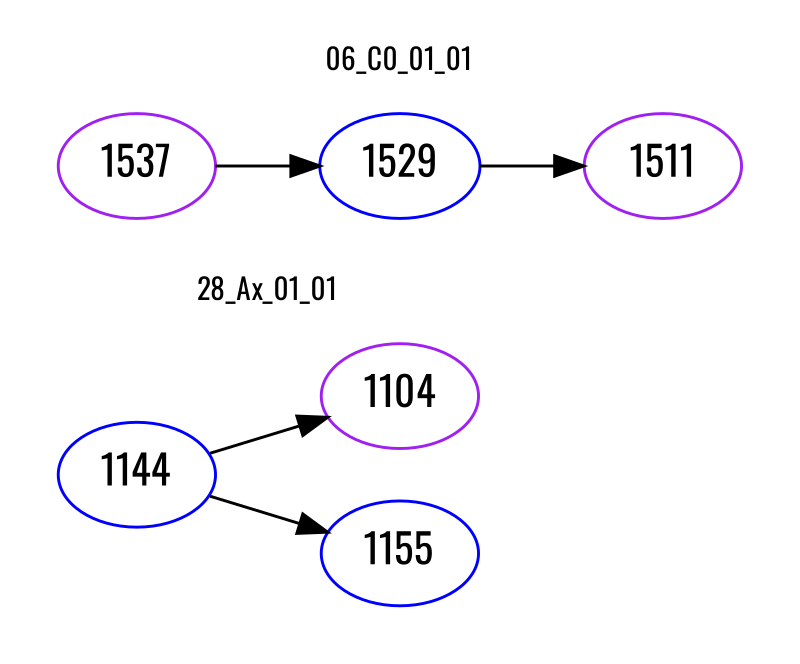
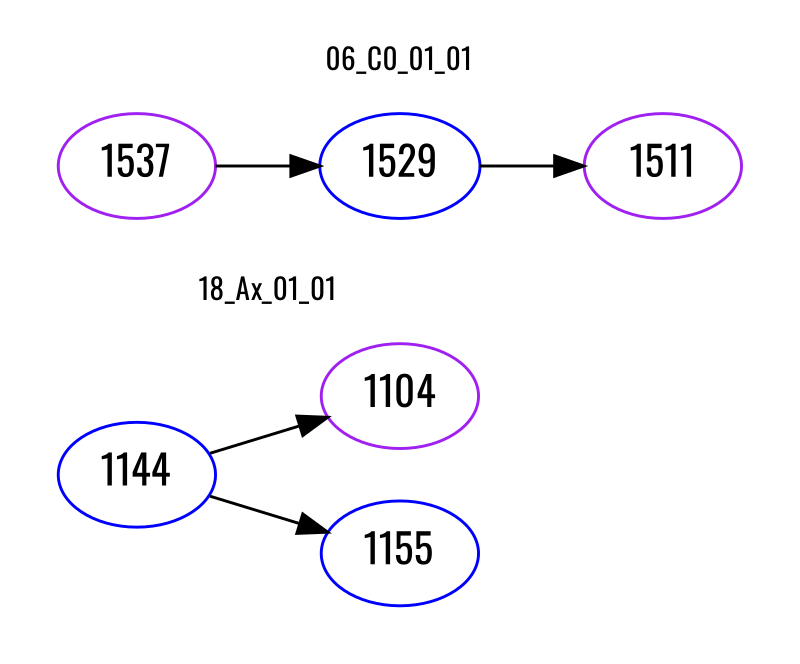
cluster "28_Ax_01_01": label "28_Ax_01_01" -> "18_Ax_01_01"
